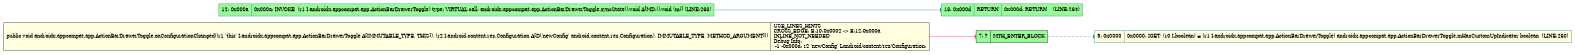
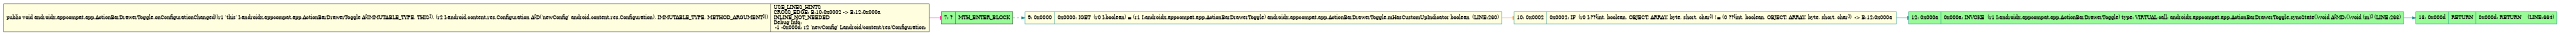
edge "12: 0x000a" -> "13: 0x000d": arrowhead tee -> normal
node "13: 0x000d": text "0x000d: RETURN    (LINE:264)" -> "0x000d: RETURN    (LINE:664)"
node "10: 0x0002": added
edge "7: ?" -> "9: 0x0000": arrowhead tee -> normal
